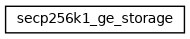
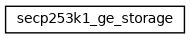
node "secp256k1_ge_storage": label "secp256k1_ge_storage" -> "secp253k1_ge_storage"
